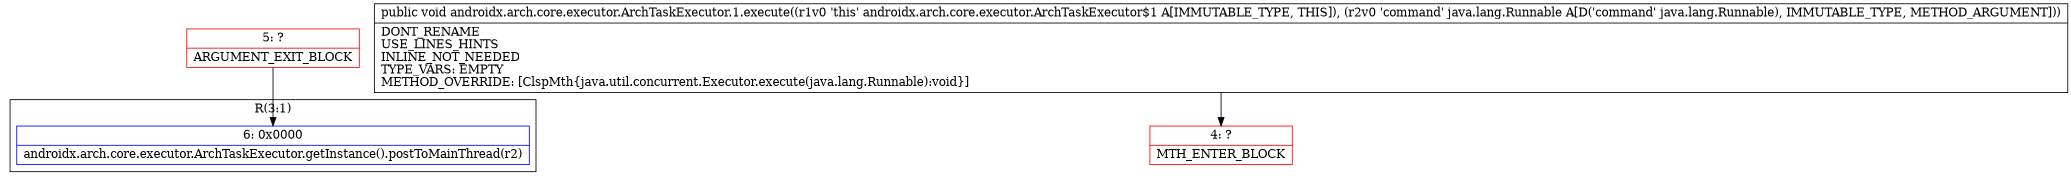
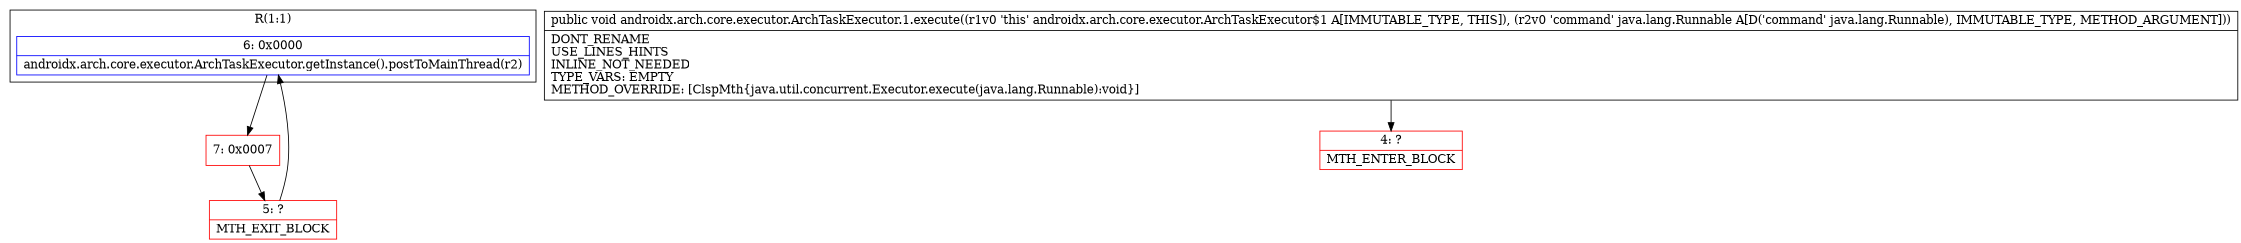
node "5: ?": text "ARGUMENT_EXIT_BLOCK" -> "MTH_EXIT_BLOCK"
cluster "R(3:1)": label "R(3:1)" -> "R(1:1)"
node "7: 0x0007": added
